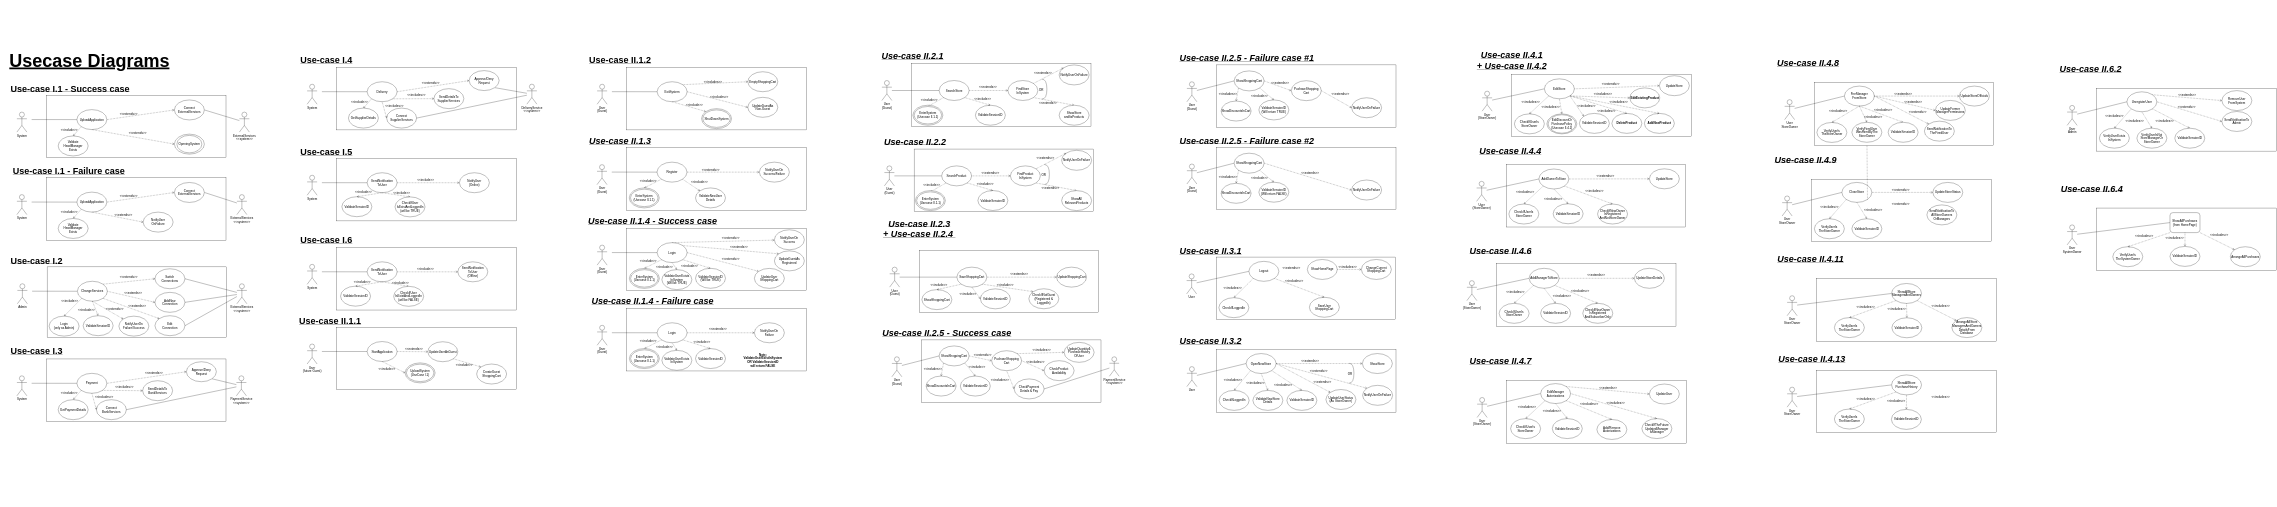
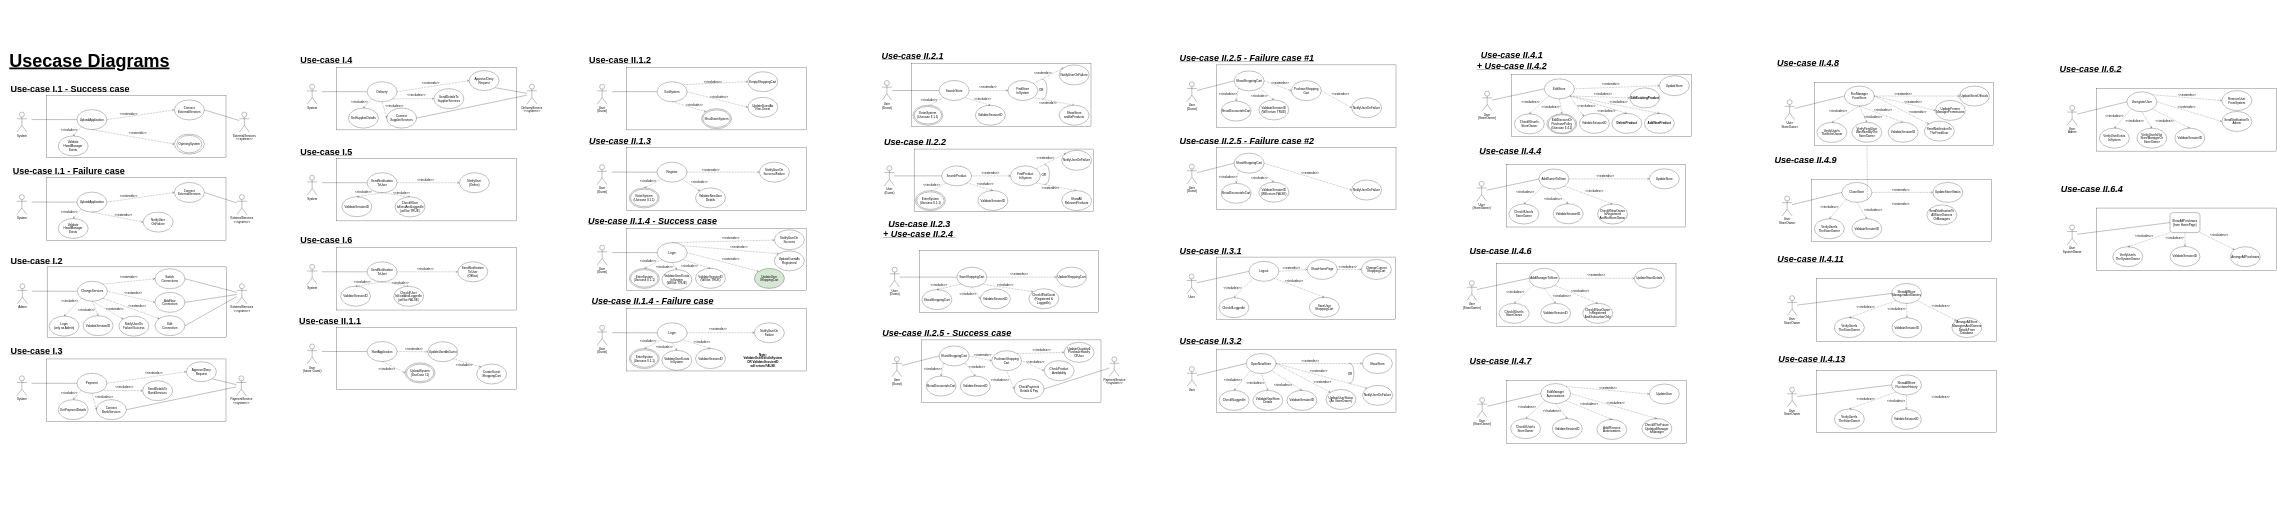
edge "Logout" -> "ShowHomePage": added
node "UpdateUser ShoppingCart": fillcolor #ffffff -> #d5e8d4
